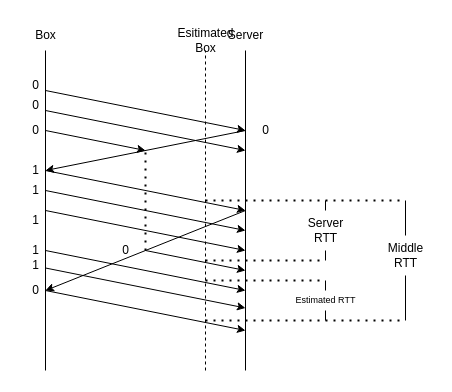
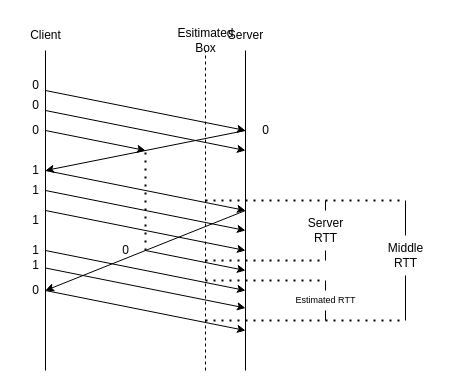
node "Box": label "Box" -> "Client"
